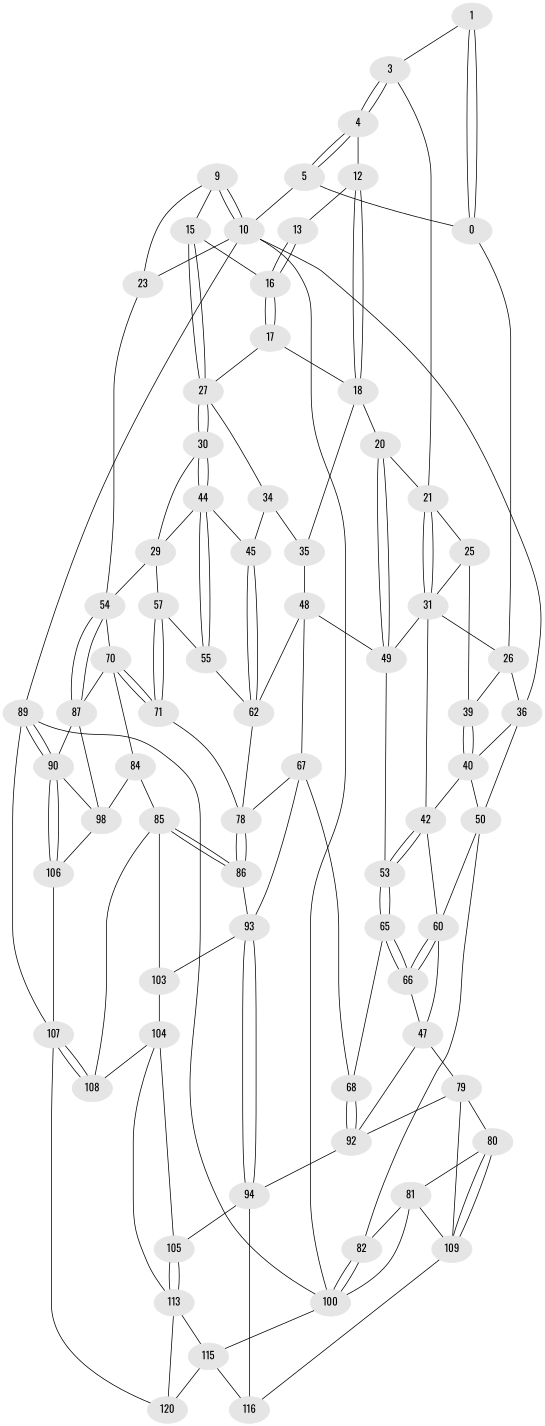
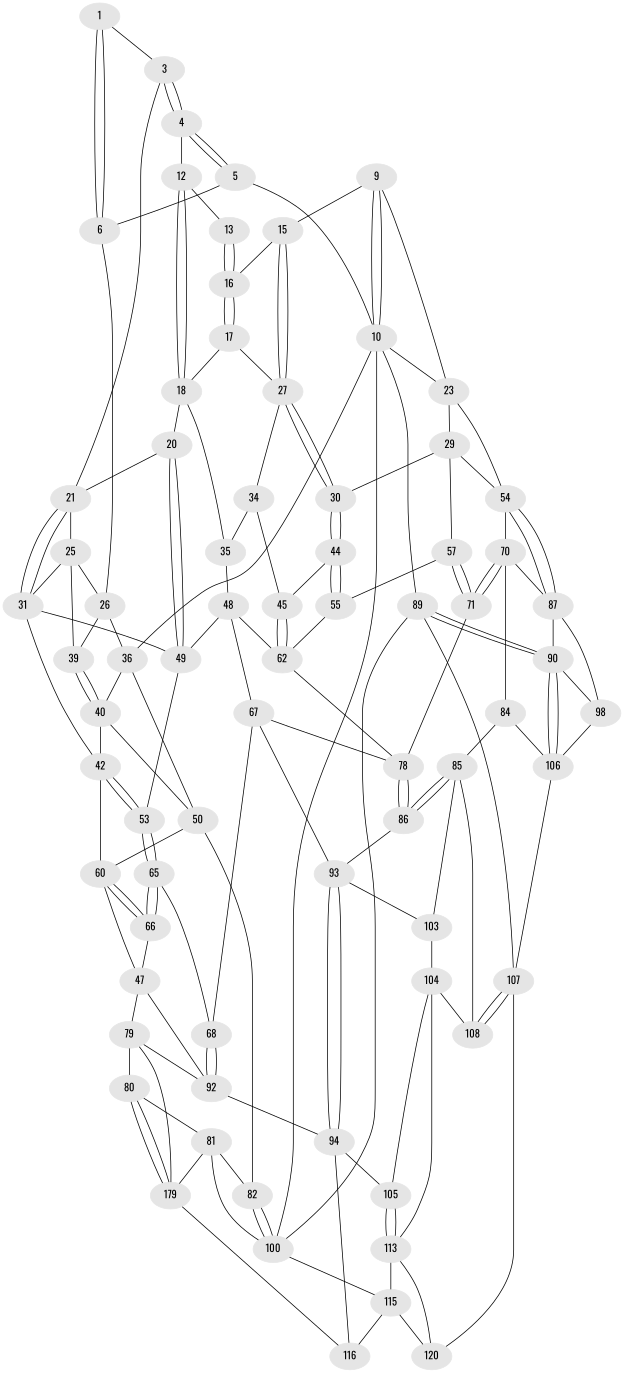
node "0": label "0" -> "6"
edge "44" -- "29": now "23" -- "29"
edge "31" -- "26": now "25" -- "26"
edge "84" -- "98": now "84" -- "106"
node "109": label "109" -> "179"
